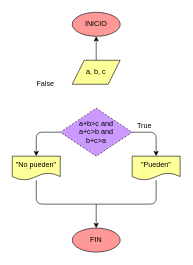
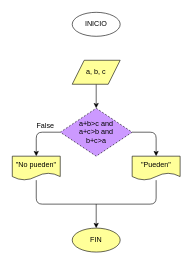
node "INICIO": fillcolor #ff9999 -> #ffffff
edge "a, b, c" -> "INICIO": now "a, b, c" -> "a+b>c and a+c>b and b+c>a"
node "False": moved (45, 84) -> (45, 126)
node "True": removed
node "FIN": fillcolor #ff9999 -> #ffff99
